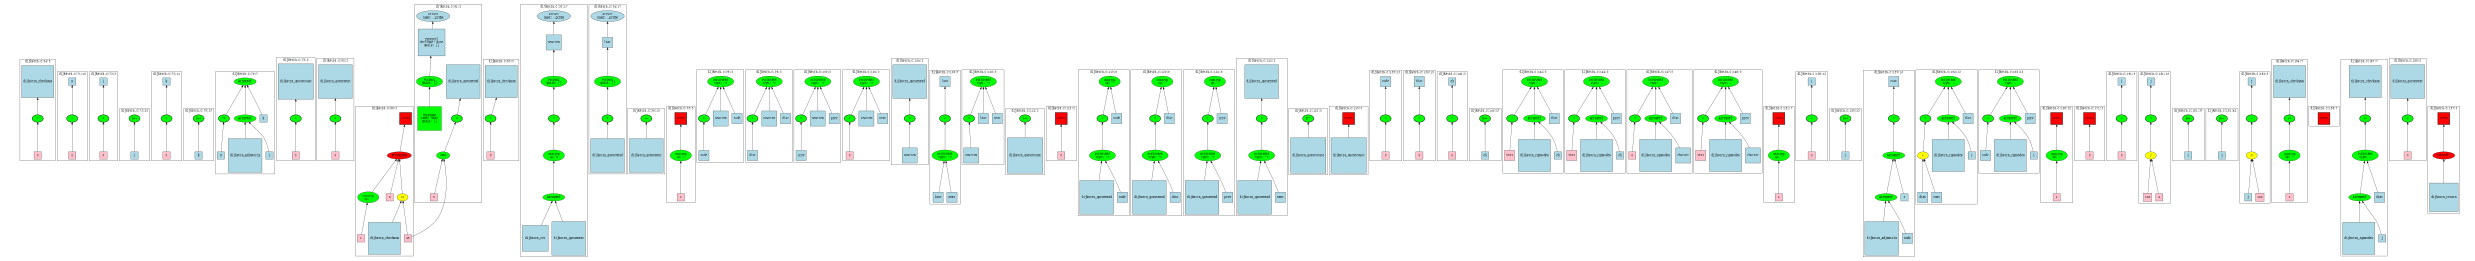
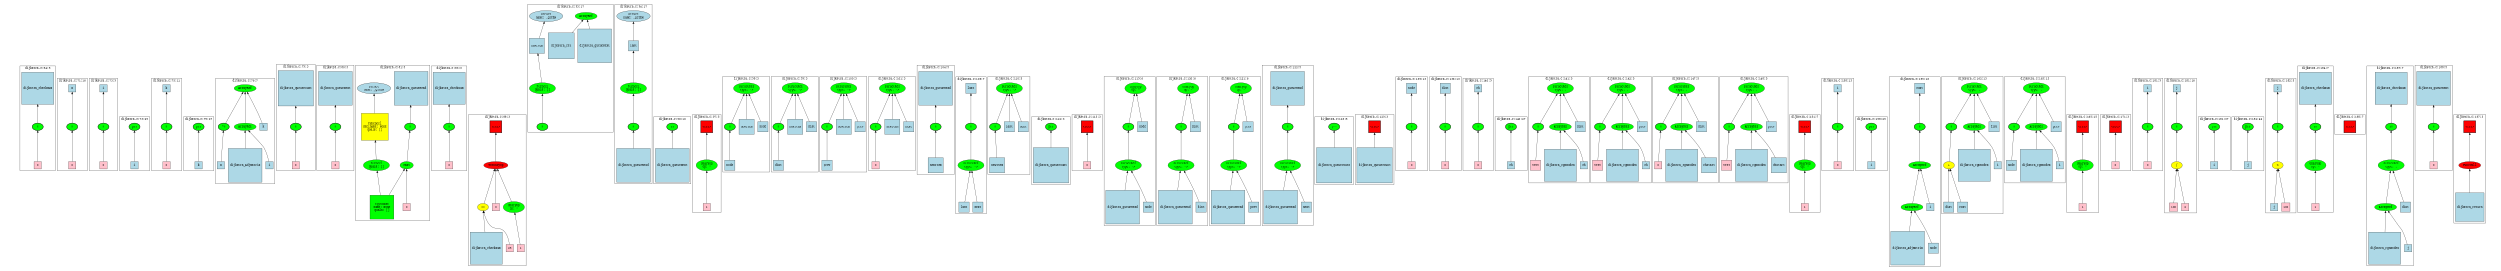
node "TypeDecl declname: None quals: []": fillcolor lightblue -> yellow
node "UnaryOp op: &": removed
edge "Cast" -- "25": now "Cast" -- "Typename name: None quals: []"
